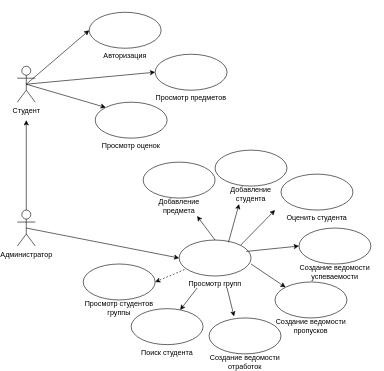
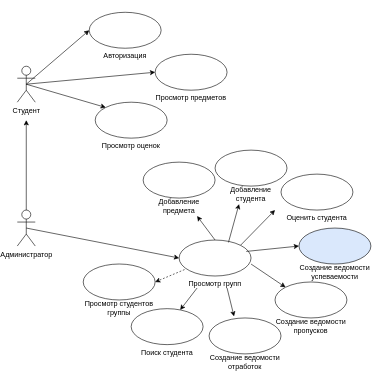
node "Создание ведомости успеваемости": fillcolor #ffffff -> #dae8fc
